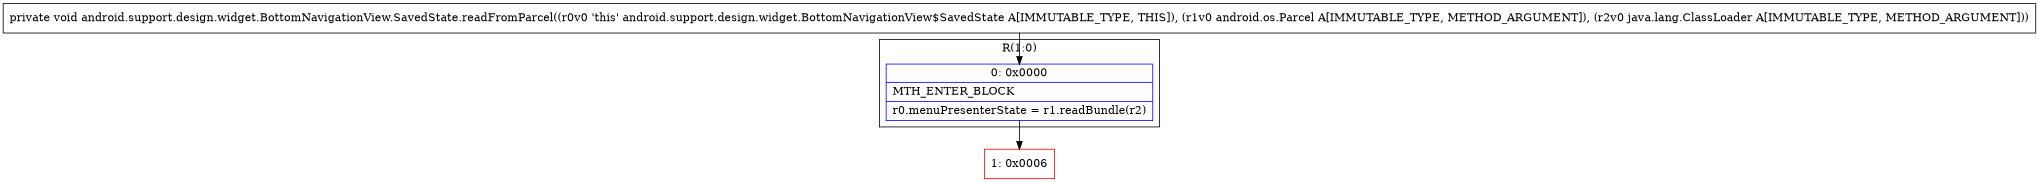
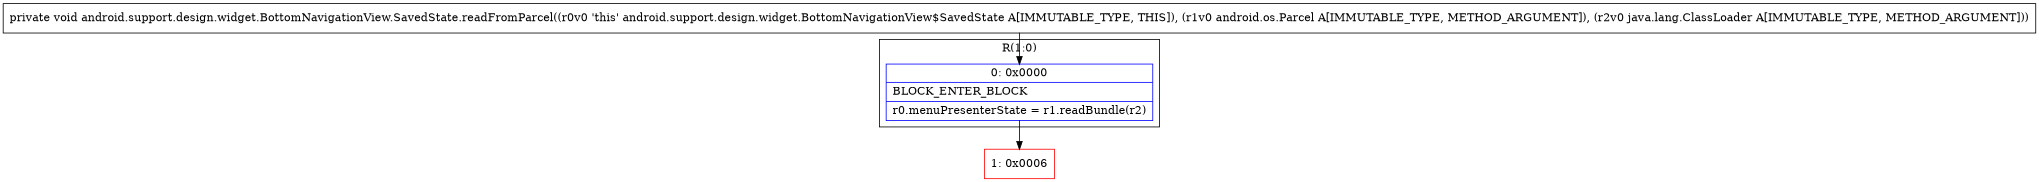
node "0: 0x0000": text "MTH_ENTER_BLOCK" -> "BLOCK_ENTER_BLOCK"
